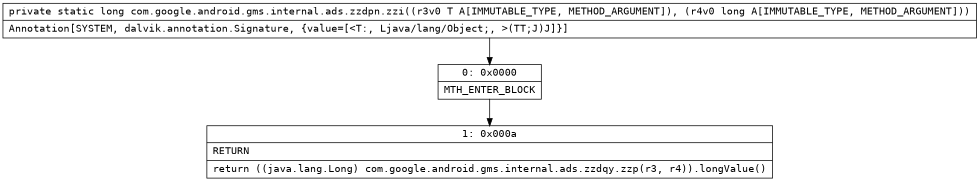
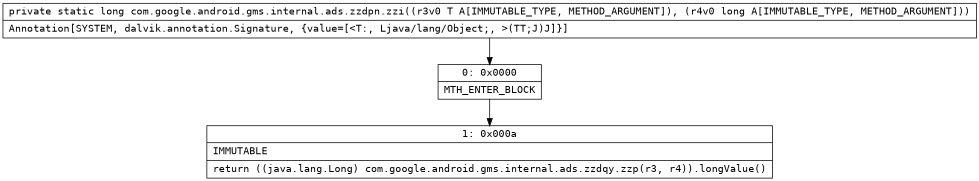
node "1: 0x000a": text "RETURN" -> "IMMUTABLE"
